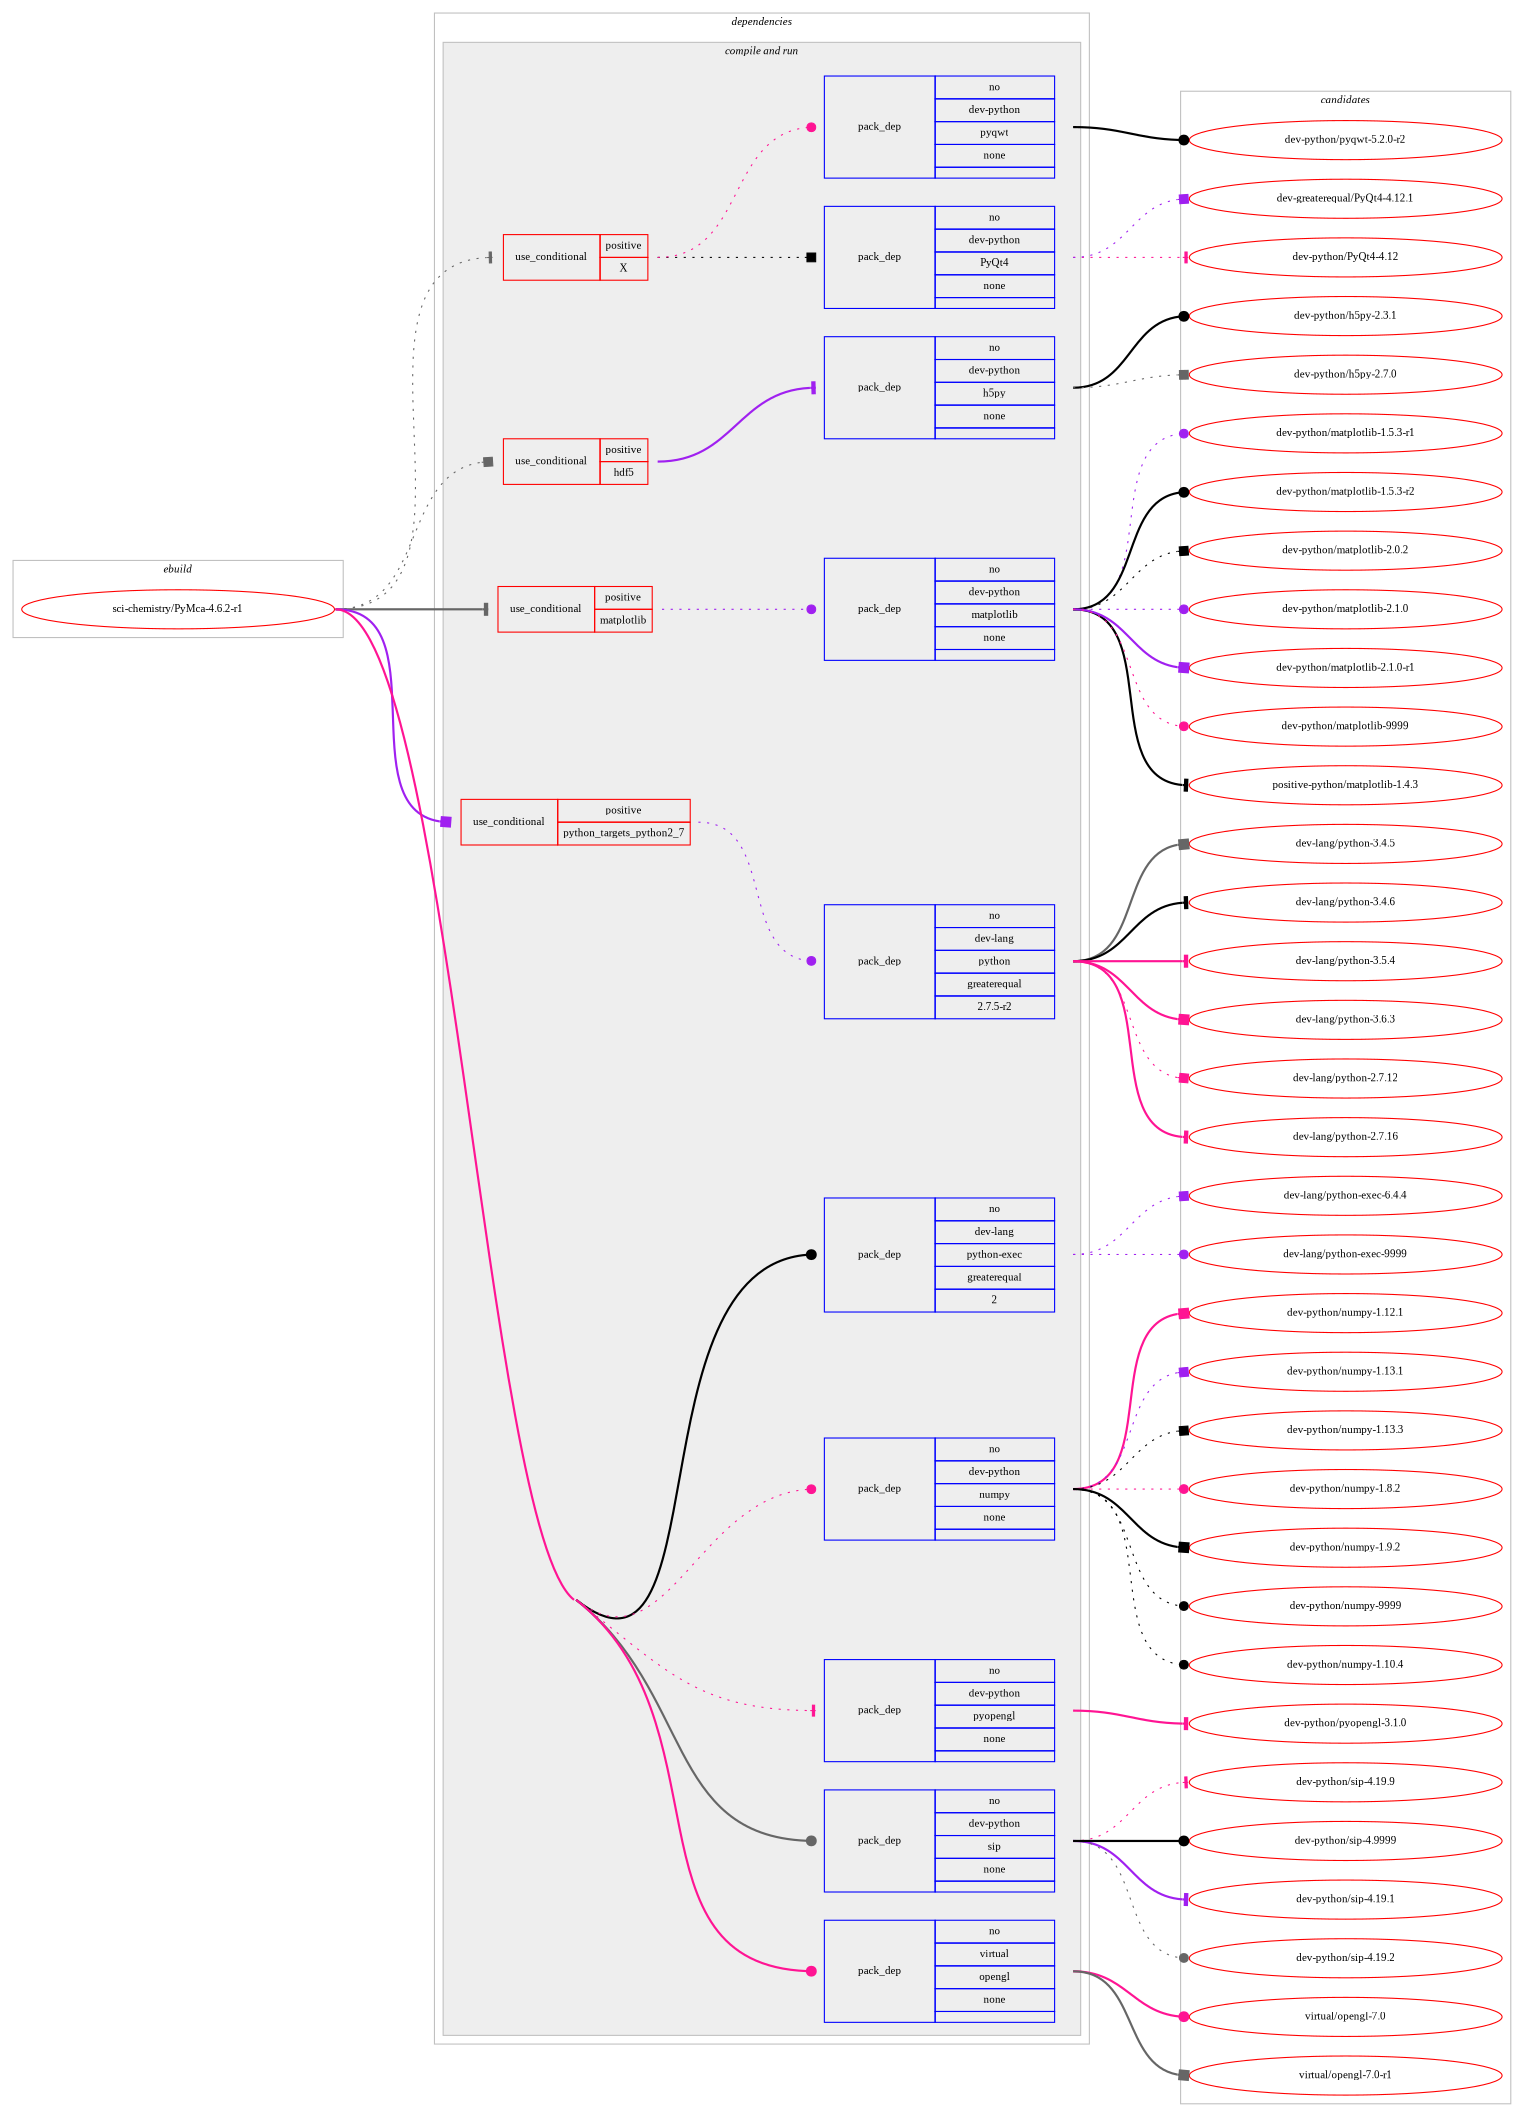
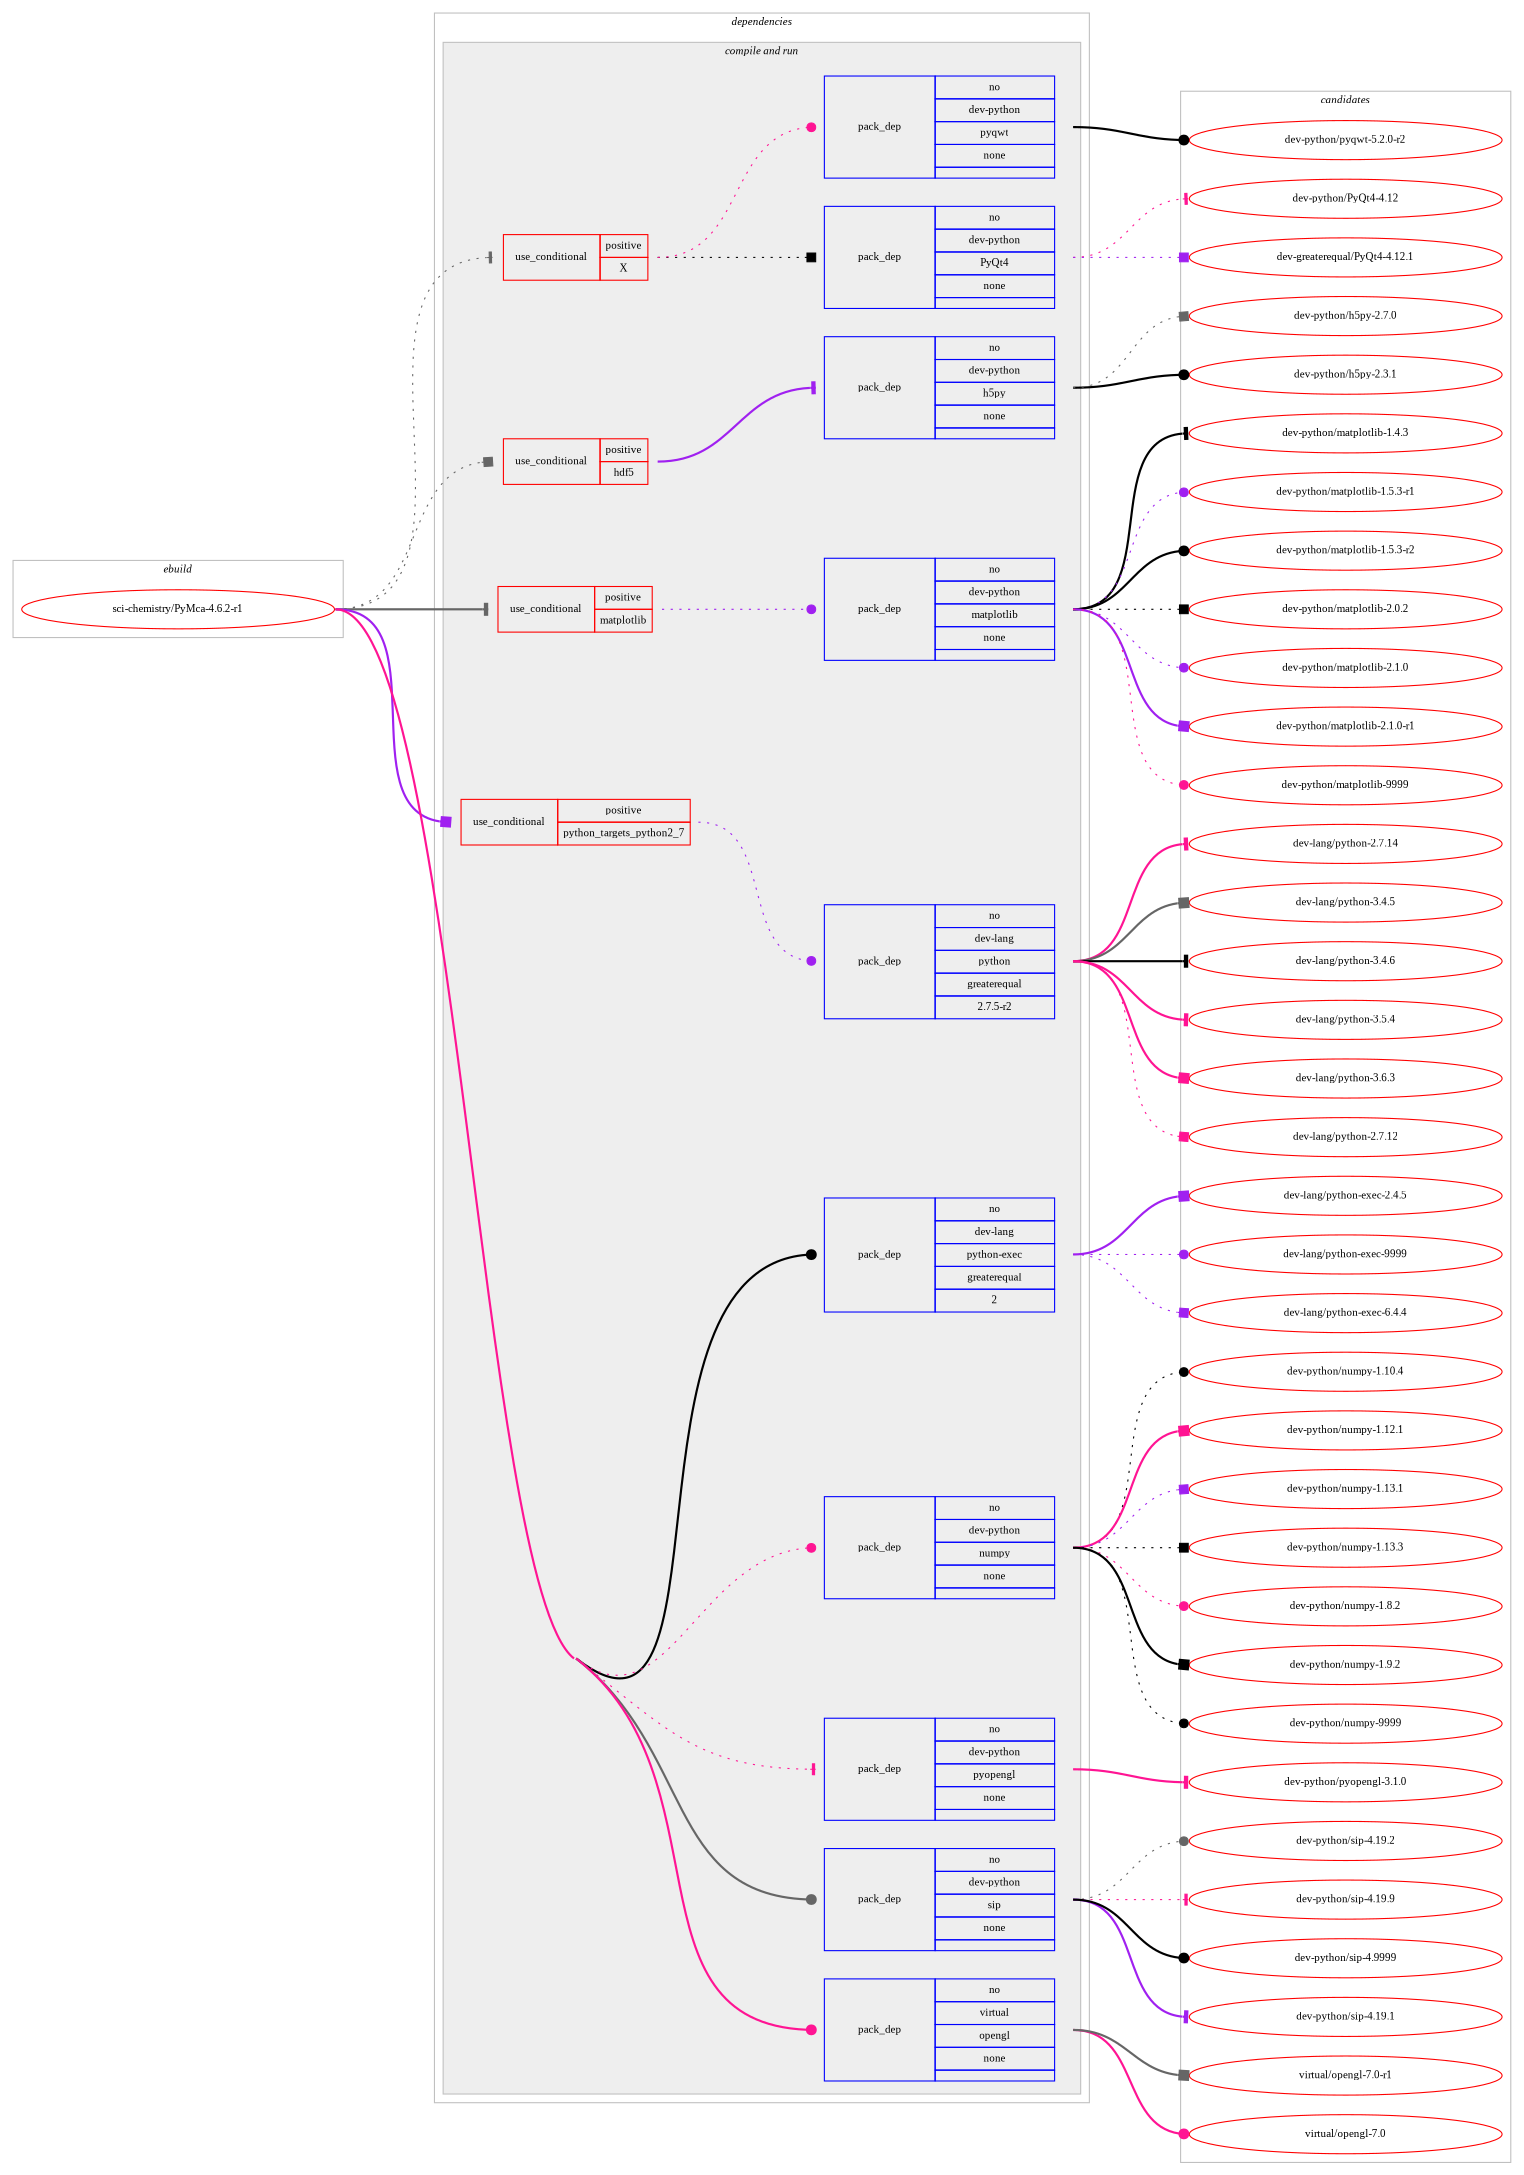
node "positive-python/matplotlib-1.4.3": label "positive-python/matplotlib-1.4.3" -> "dev-python/matplotlib-1.4.3"
node "dev-lang/python-2.7.16": label "dev-lang/python-2.7.16" -> "dev-lang/python-2.7.14"
node "dev-lang/python-exec-2.4.5": added
